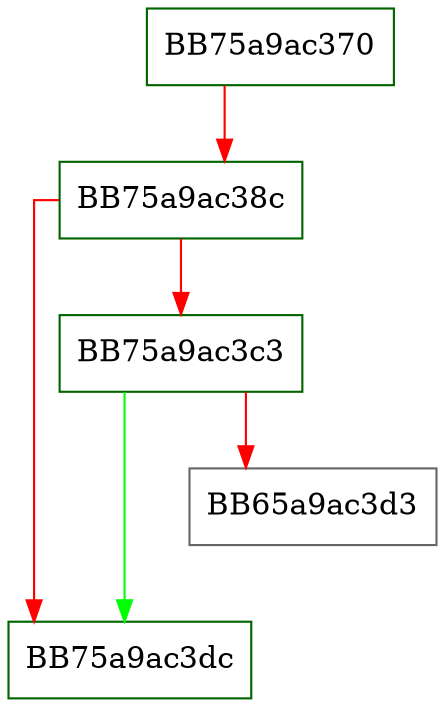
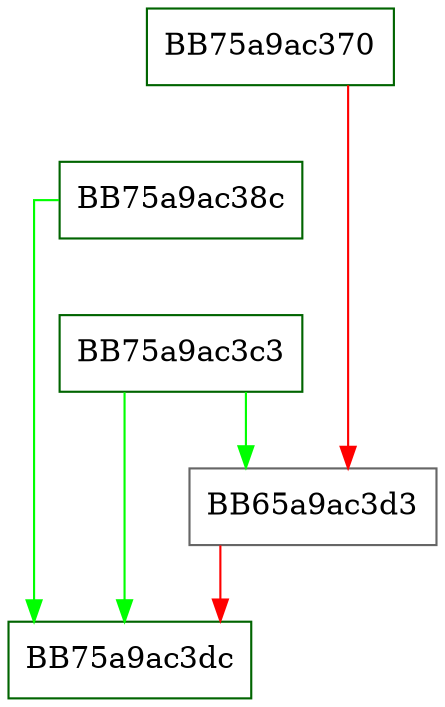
edge "BB75a9ac370" -> "BB75a9ac38c": now "BB75a9ac370" -> "BB65a9ac3d3"
edge "BB75a9ac38c" -> "BB75a9ac3c3": removed
edge "BB75a9ac38c" -> "BB75a9ac3dc": color red -> green
edge "BB75a9ac3c3" -> "BB65a9ac3d3": color red -> green
edge "BB65a9ac3d3" -> "BB75a9ac3dc": added
